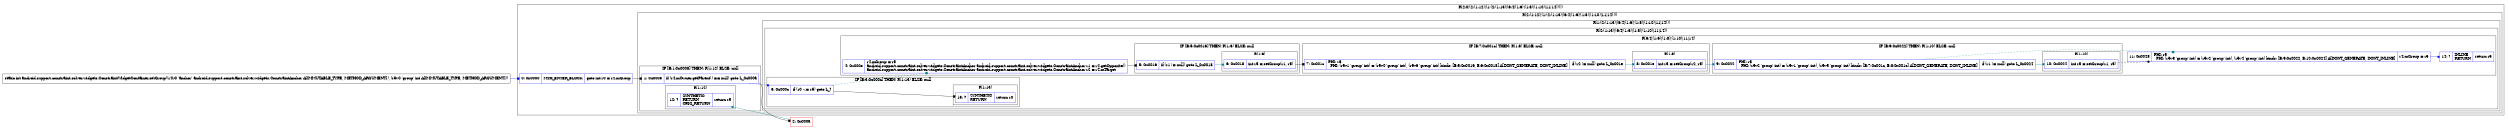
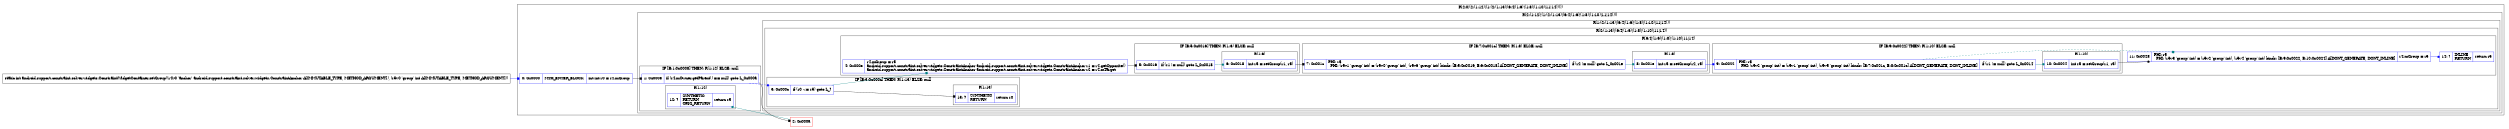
edge "10: 0x0024" -> "11: 0x0028": style dashed -> solid
edge "8: 0x001e" -> "9: 0x0022": color teal -> blue
node "9: 0x0022": text "if (r1 != null) goto L_0x0024" -> "if (r1 != null) goto L_0x0014"
node "0: 0x0000": text "goto int r0 = r4.mGroup" -> "int int r0 = r4.mGroup"
edge "3: 0x000c" -> "4: 0x000e": style dashed -> solid
